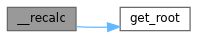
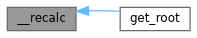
edge "__recalc" -> "get_root": reversed
